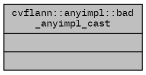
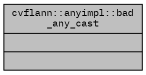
node "cvflann::anyimpl::bad": text "_anyimpl_cast" -> "_any_cast"
